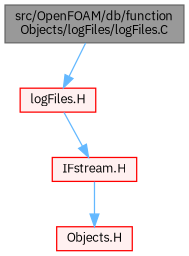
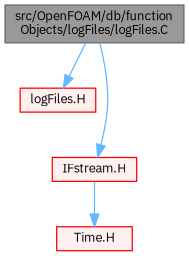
edge "logFiles.H" -> "IFstream.H": now "src/OpenFOAM/db/function Objects/logFiles/logFiles.C" -> "IFstream.H"
node "Objects.H": label "Objects.H" -> "Time.H"
